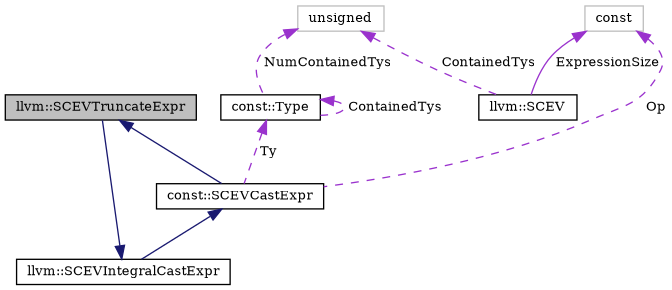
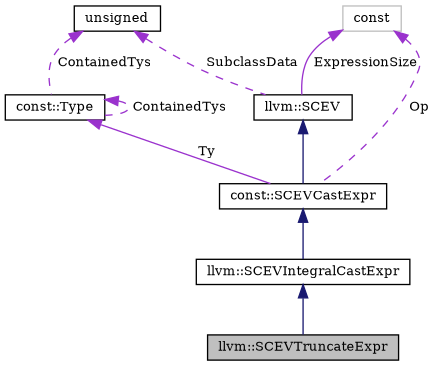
node "unsigned": color grey75 -> black
edge "const::Type" -> "unsigned": label " NumContainedTys" -> " ContainedTys"
edge "llvm::SCEV" -> "unsigned": label " ContainedTys" -> " SubclassData"
edge "const::SCEVCastExpr" -> "llvm::SCEVTruncateExpr": now "const::SCEVCastExpr" -> "llvm::SCEV"
edge "const::SCEVCastExpr" -> "const::Type": style dashed -> solid
